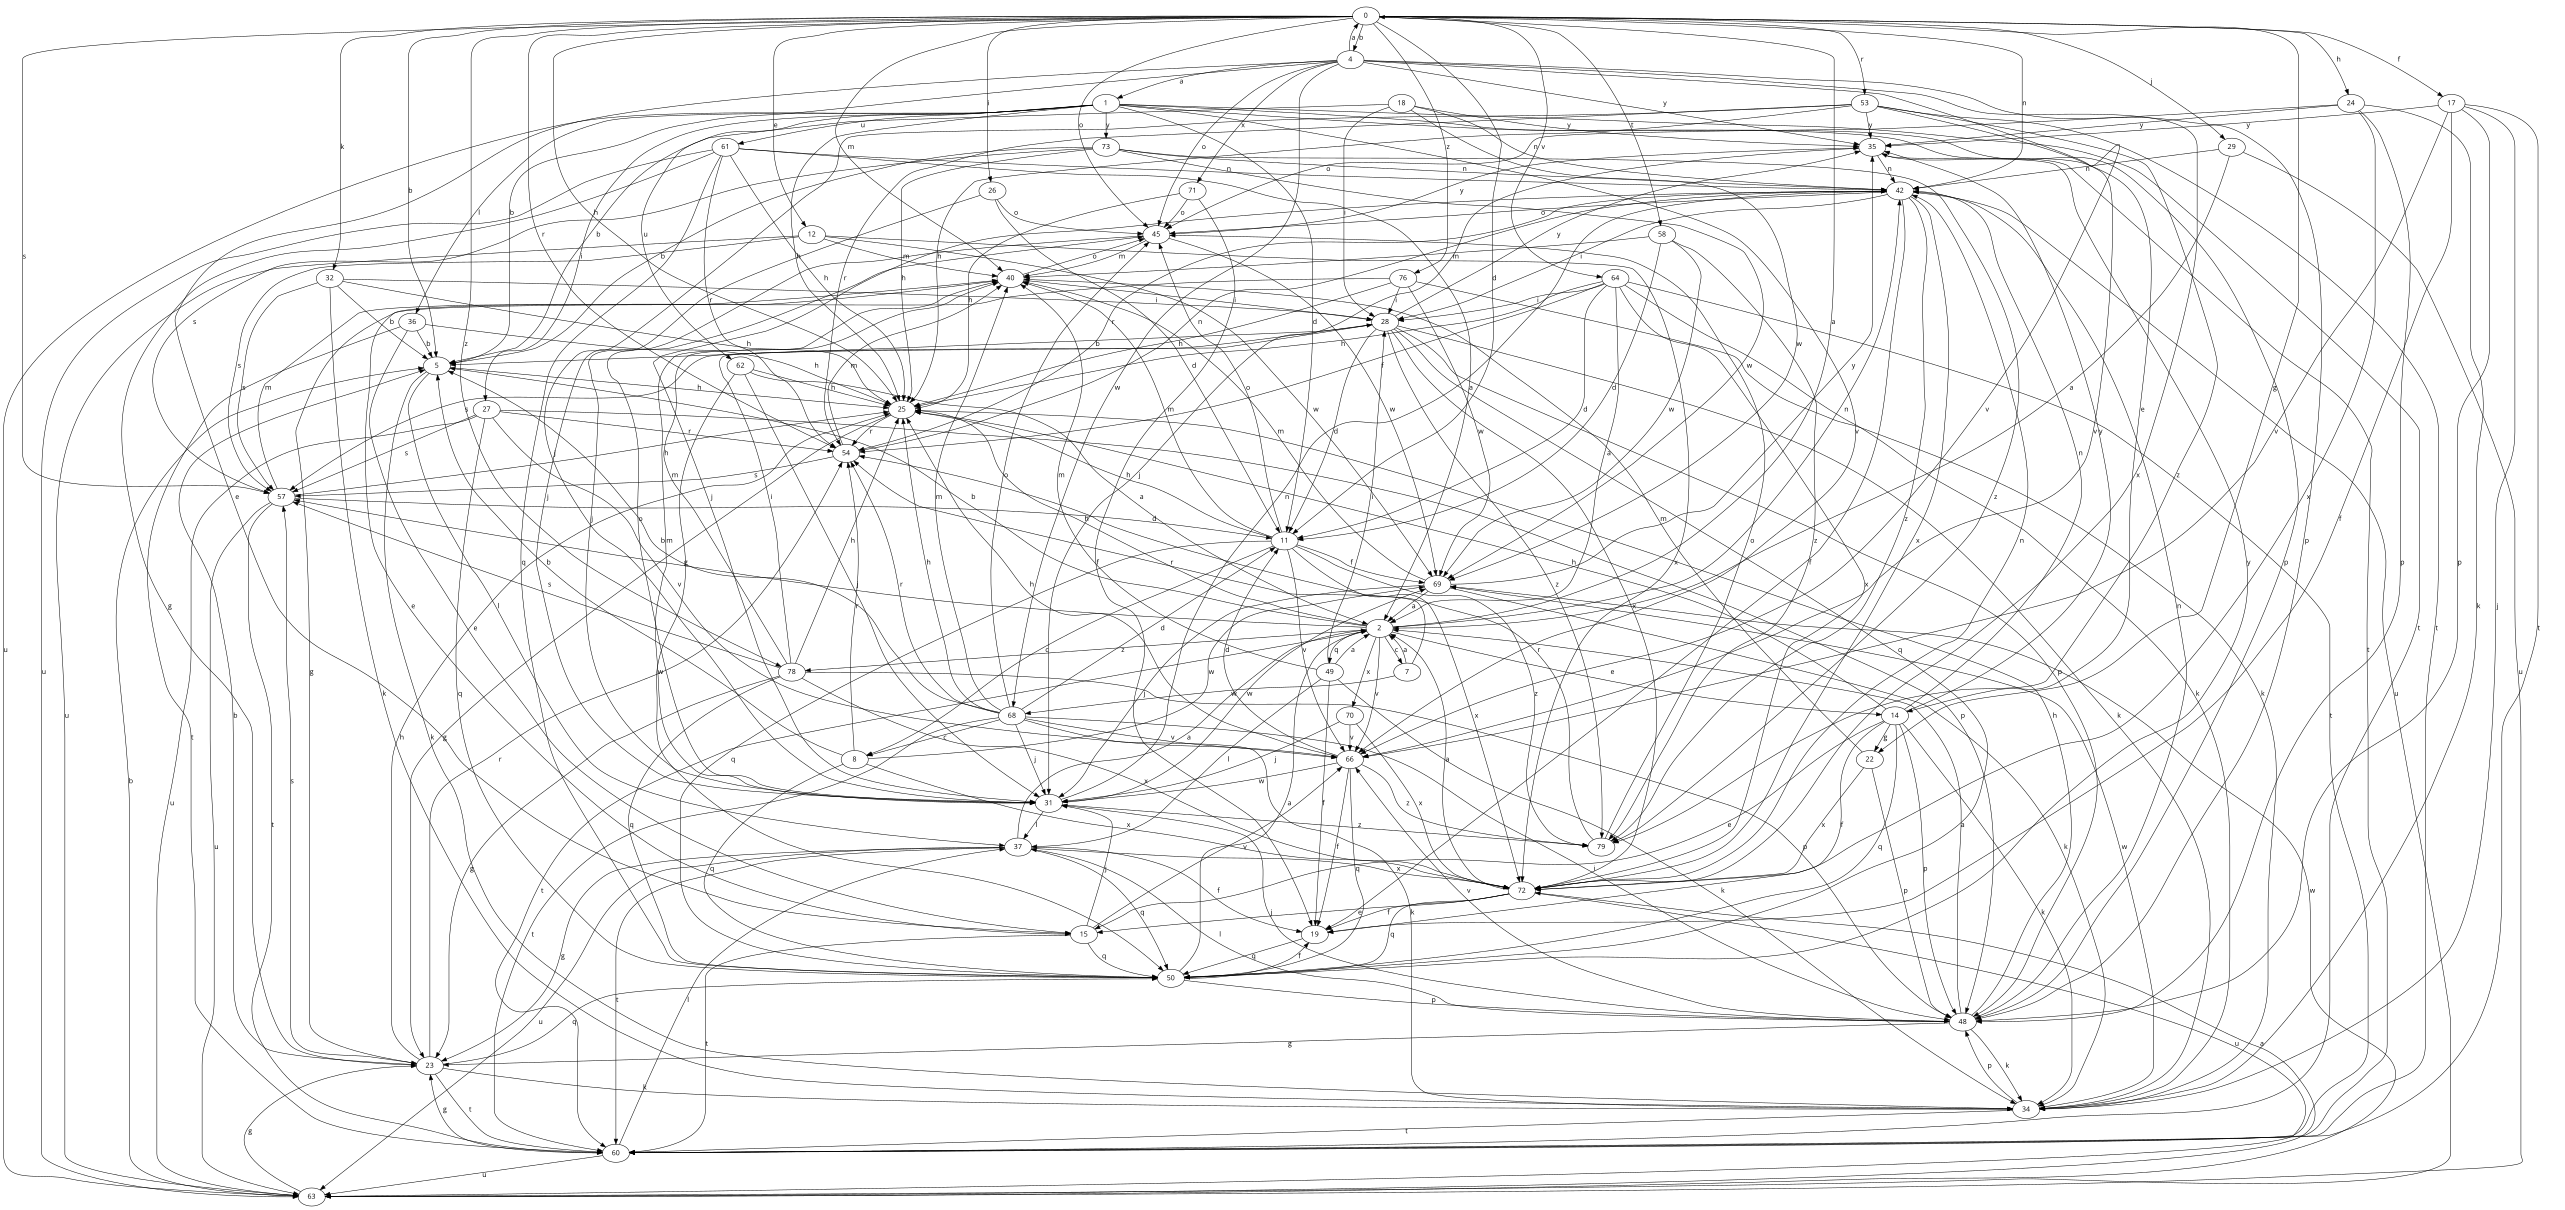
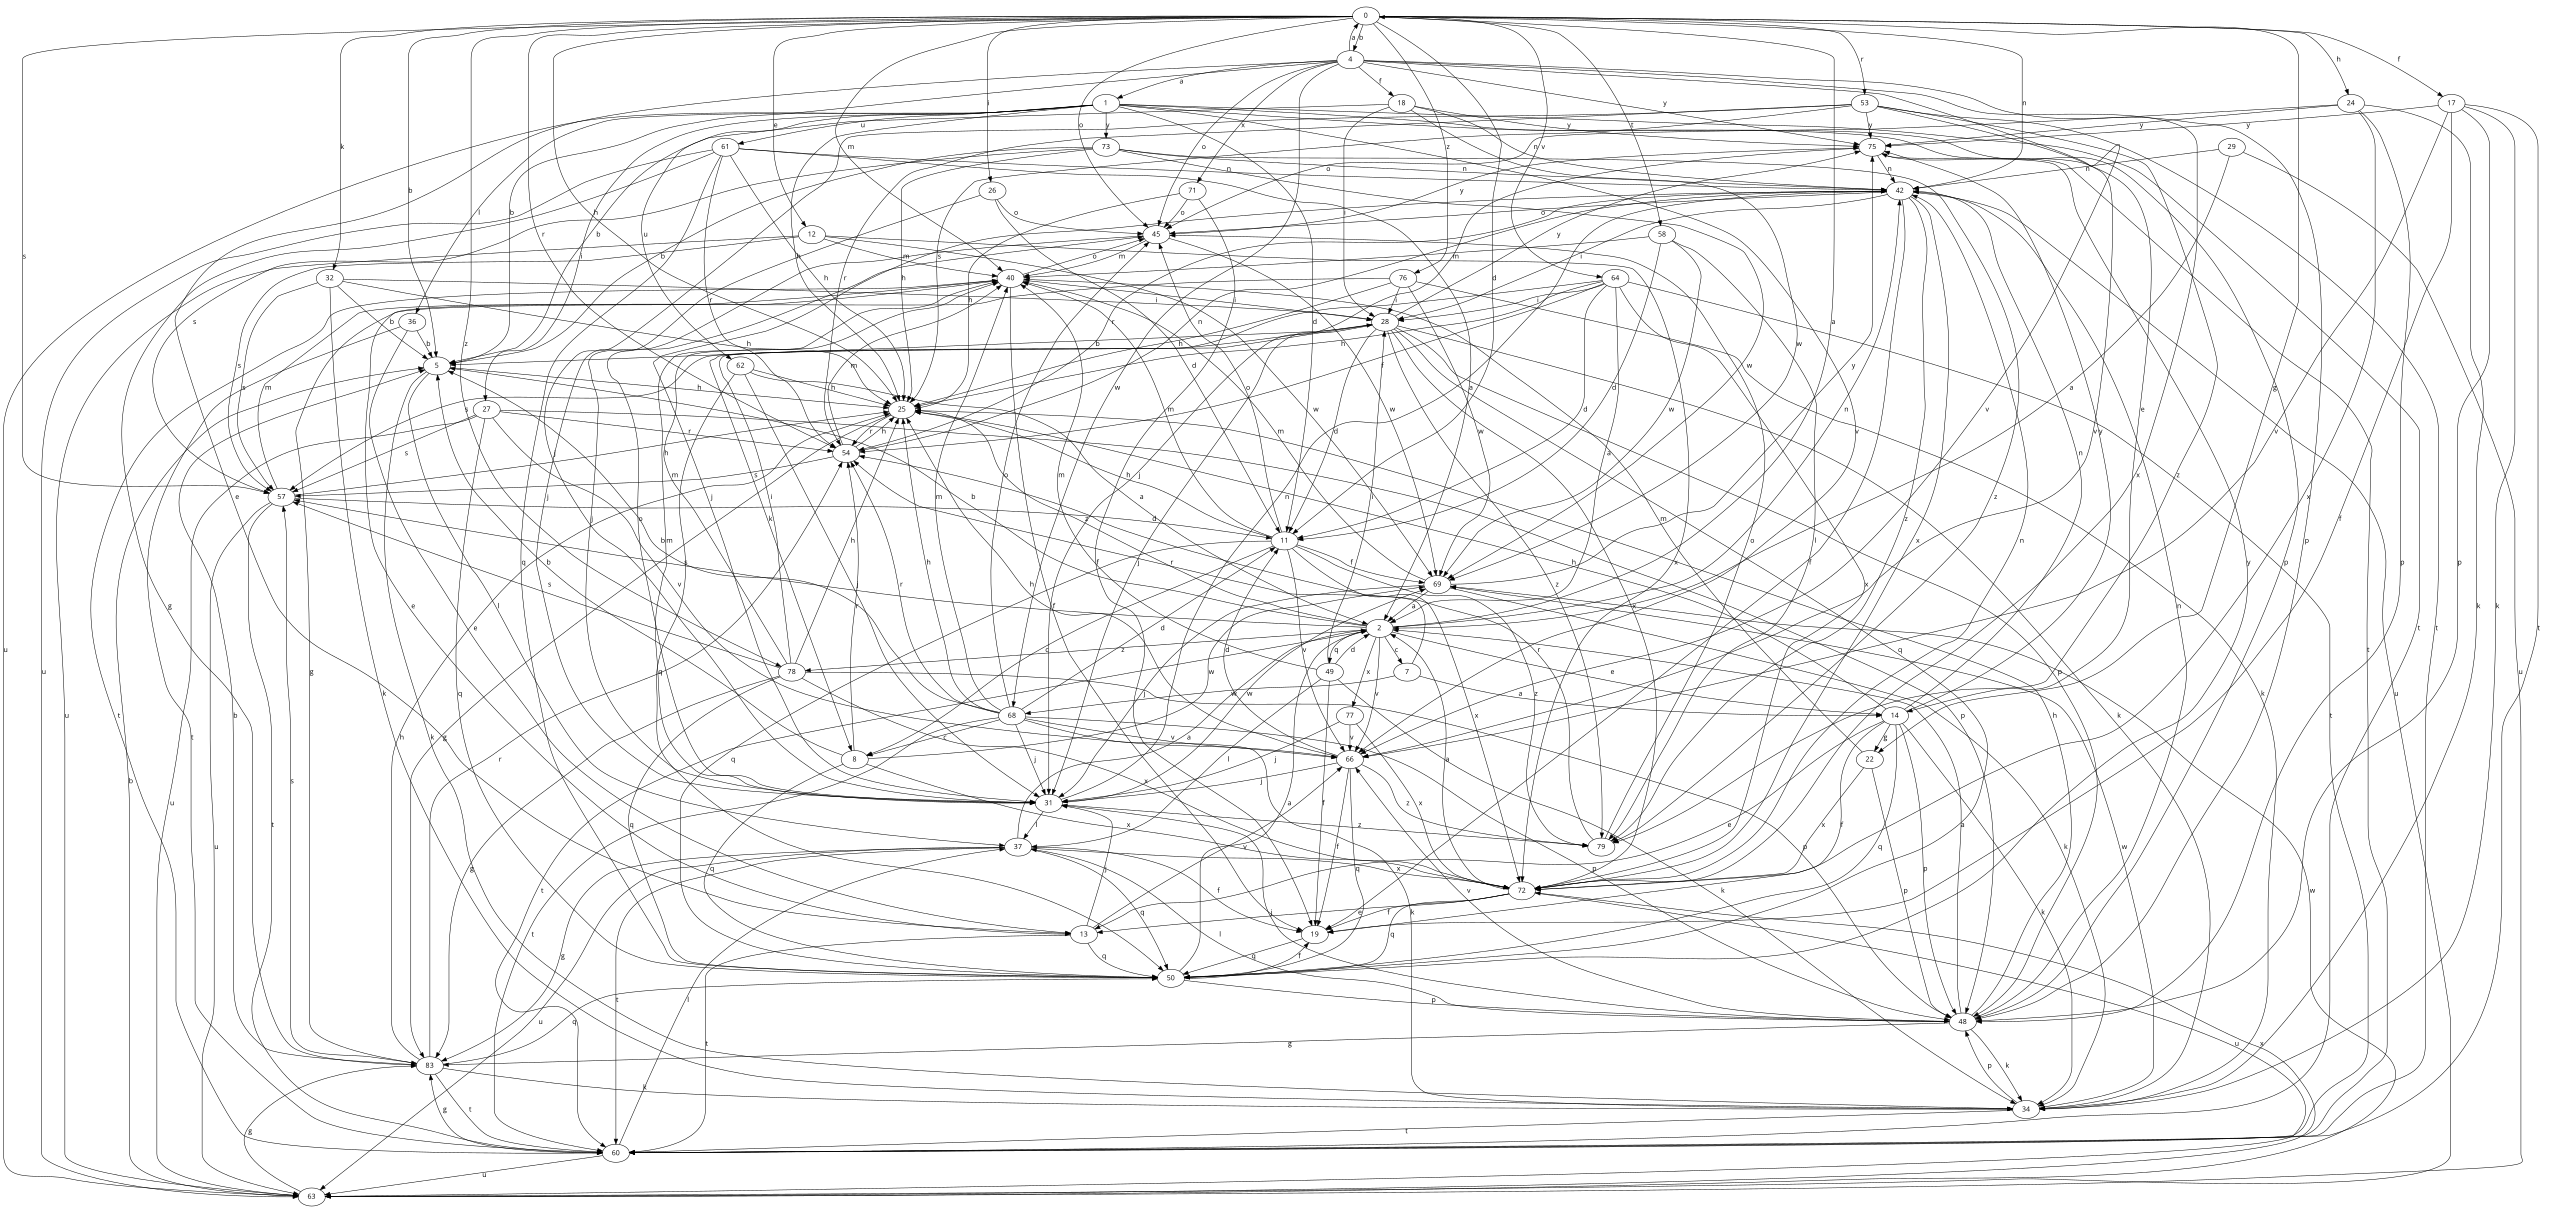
edge "0" -> "29": removed, label "j"
edge "4" -> "18": added, label "f"
node "35": label "35" -> "75"
edge "53" -> "25": label "h" -> "s"
edge "36" -> "25": now "54" -> "25"
edge "28" -> "31": added, label "j"
edge "2" -> "25": label "h" -> "z"
edge "40" -> "60": added, label "t"
edge "58" -> "79": label "z" -> "l"
edge "2" -> "57": label "g" -> "s"
edge "17" -> "34": label "j" -> "k"
edge "64" -> "34": now "64" -> "8"
edge "40" -> "19": added, label "f"
edge "7" -> "2": now "7" -> "14"
edge "49" -> "2": label "a" -> "d"
edge "62" -> "50": label "w" -> "q"
node "70": label "70" -> "77"
edge "66" -> "31": label "w" -> "j"
edge "68" -> "48": label "i" -> "p"
node "15": label "15" -> "13"
edge "63" -> "72": label "a" -> "x"
node "23": label "23" -> "83"
